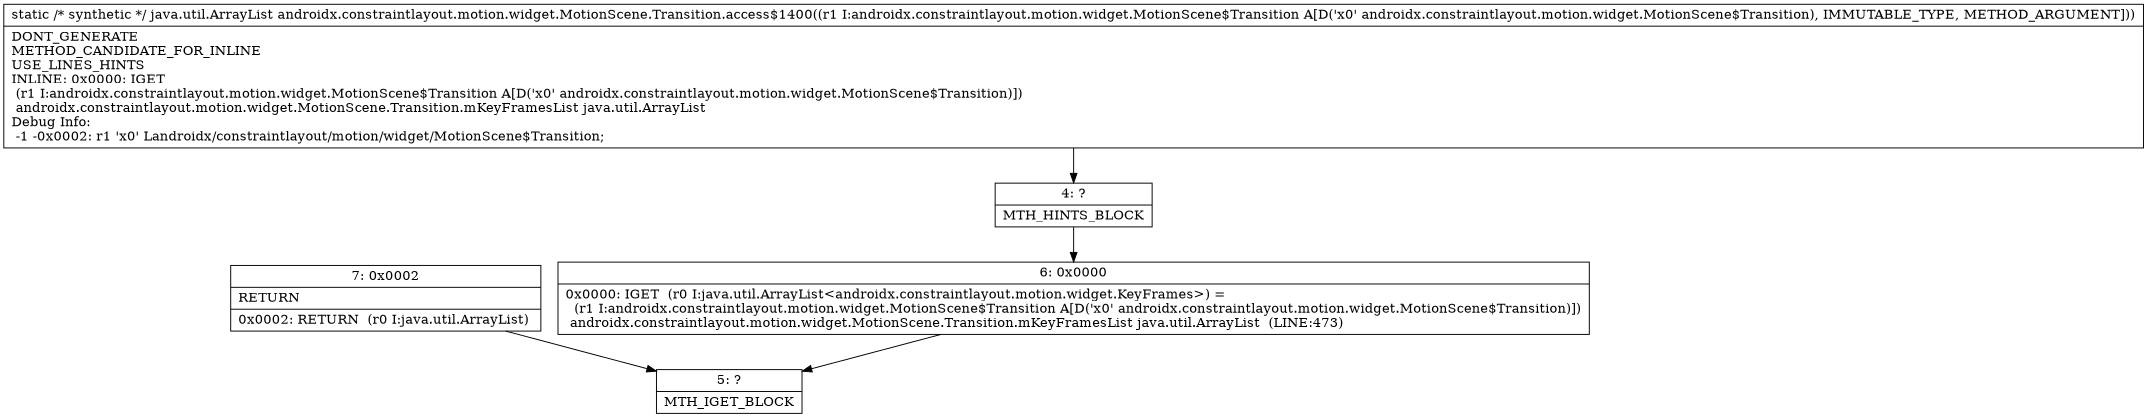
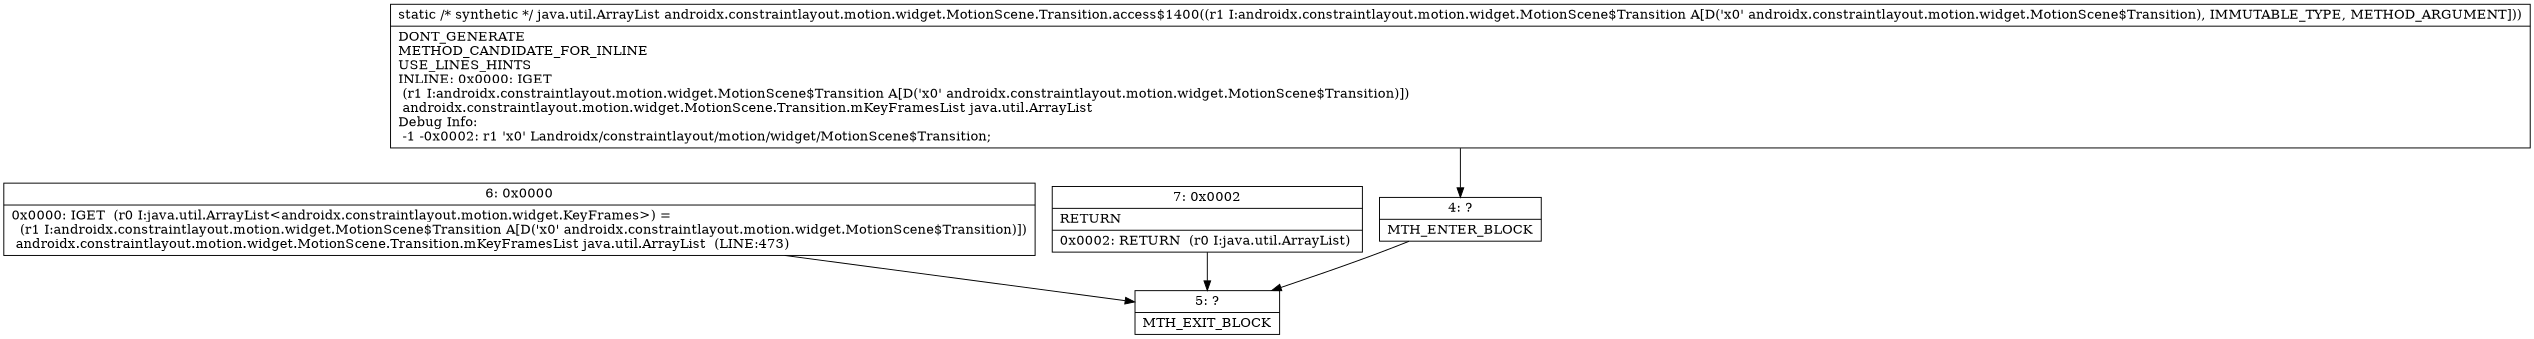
node "4: ?": text "MTH_HINTS_BLOCK" -> "MTH_ENTER_BLOCK"
edge "4: ?" -> "6: 0x0000": now "4: ?" -> "5: ?"
node "5: ?": text "MTH_IGET_BLOCK" -> "MTH_EXIT_BLOCK"
